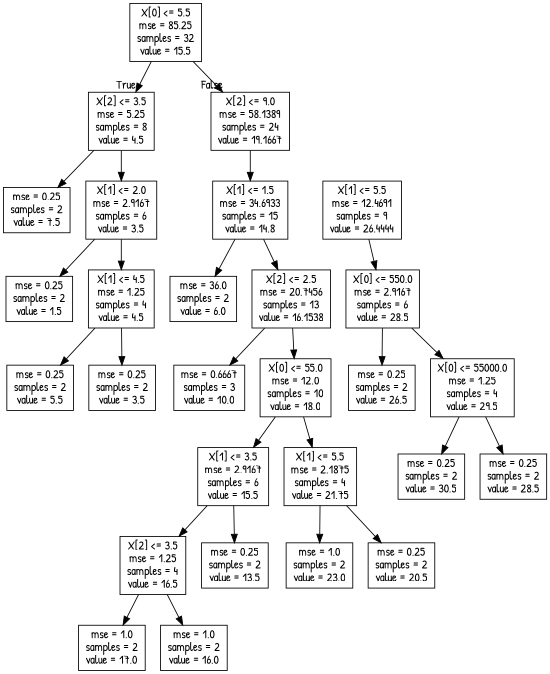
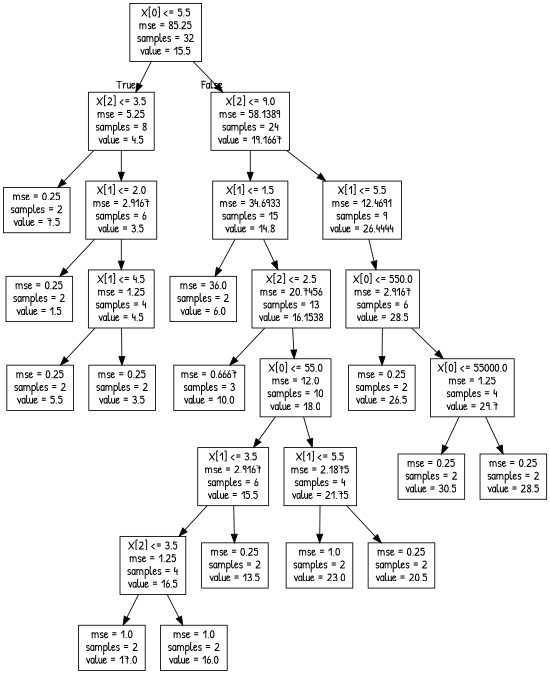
edge "X[2] <= 9.0 mse = 58.1389 samples = 24 value = 19.1667" -> "X[1] <= 5.5 mse = 12.4691 samples = 9 value = 26.4444": added
node "X[0] <= 55000.0 mse = 1.25 samples = 4 value = 29.5": label "X[0] <= 55000.0 mse = 1.25 samples = 4 value = 29.5" -> "X[0] <= 55000.0 mse = 1.25 samples = 4 value = 29.7"
